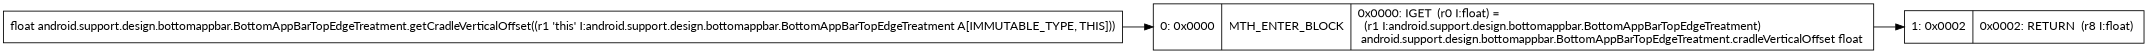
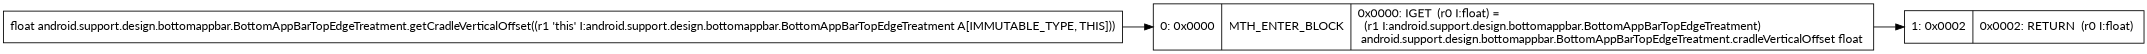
node "1: 0x0002": text "0x0002: RETURN  (r8 I:float)" -> "0x0002: RETURN  (r0 I:float)"
